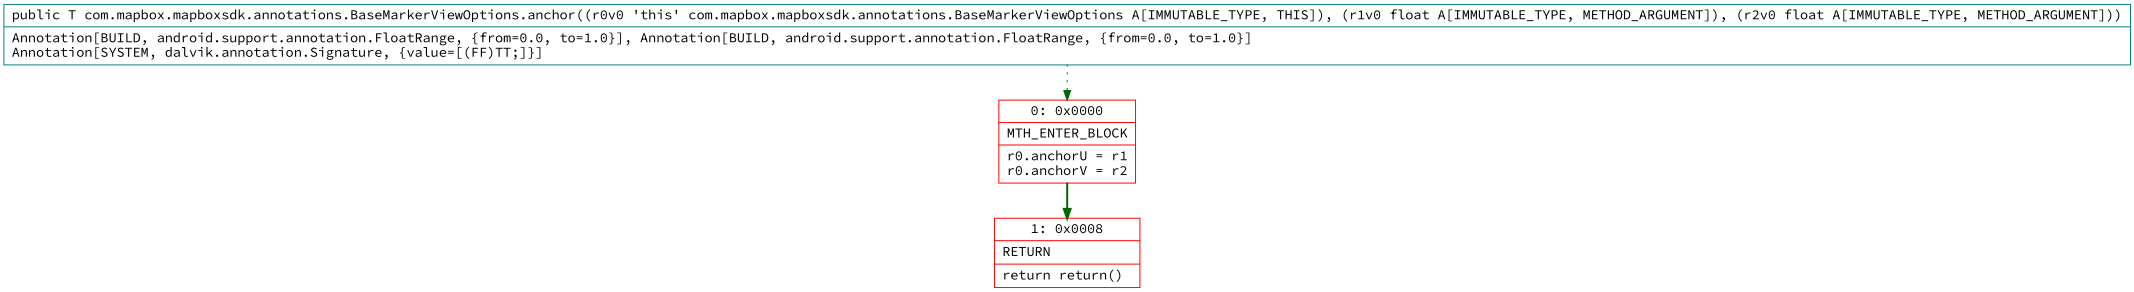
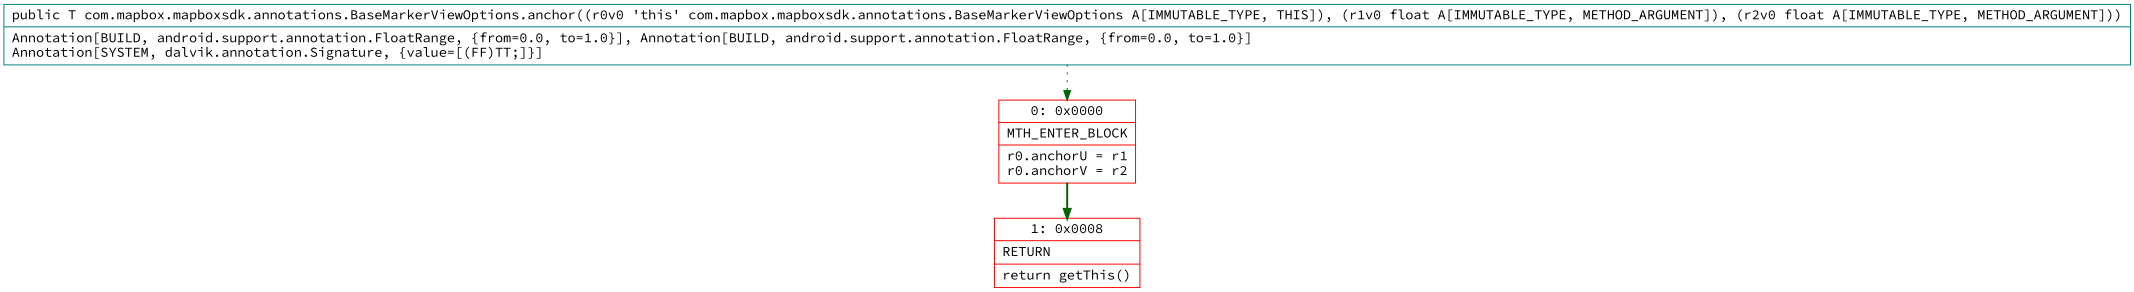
node "1: 0x0008": text "return return()" -> "return getThis()"
